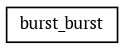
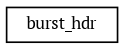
node "burst_burst": label "burst_burst" -> "burst_hdr"
